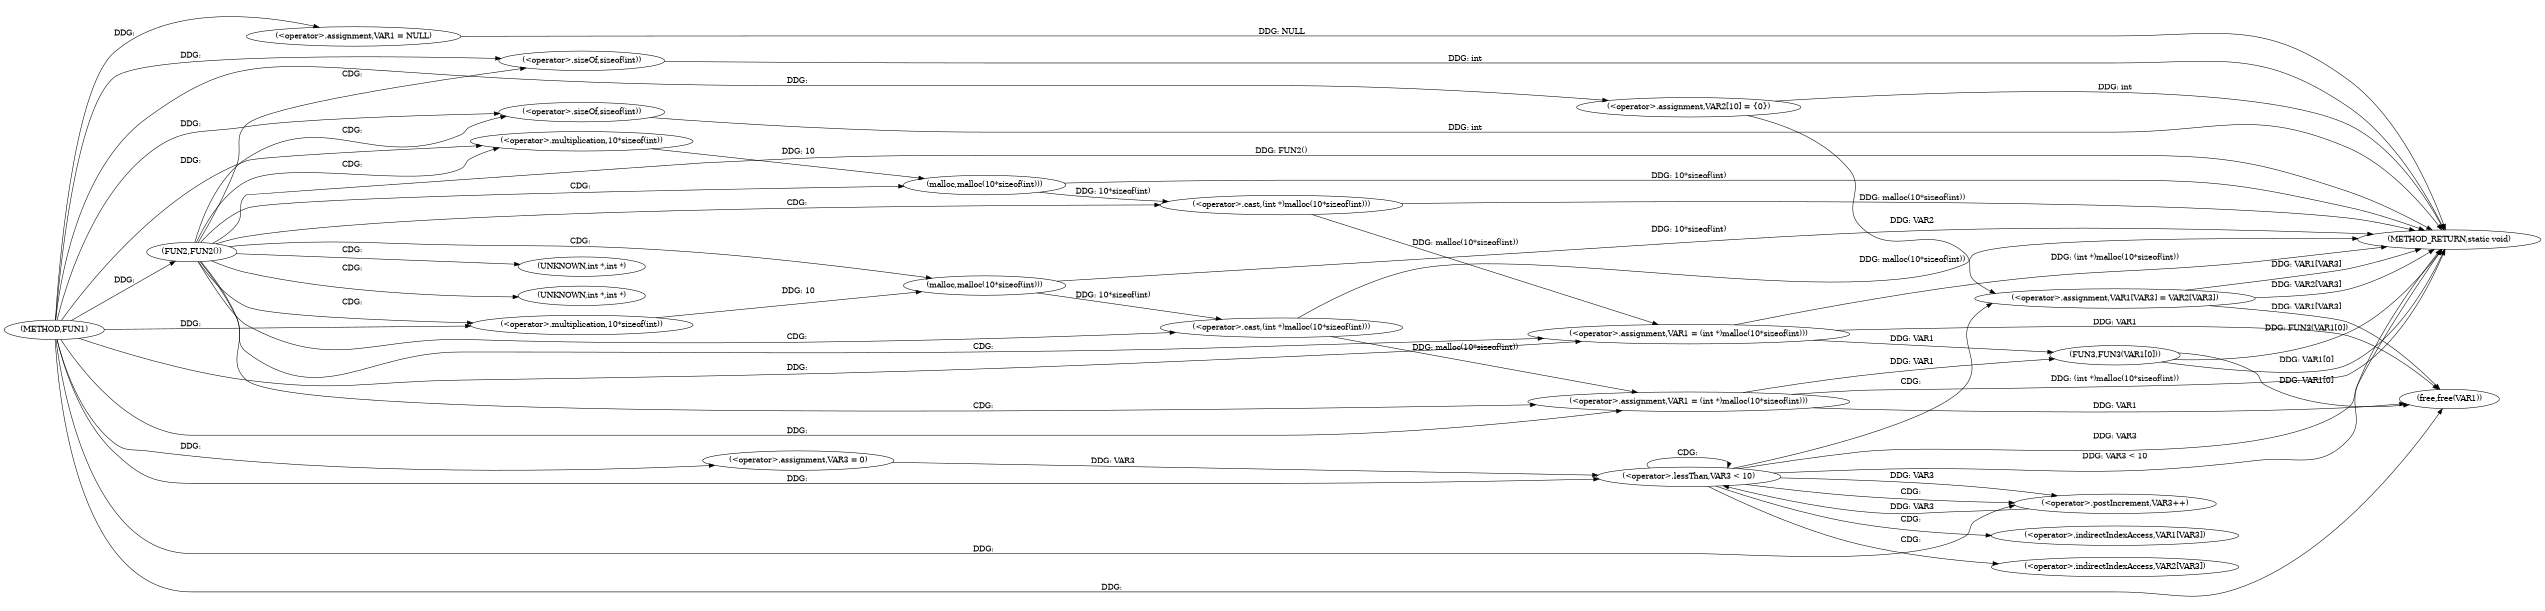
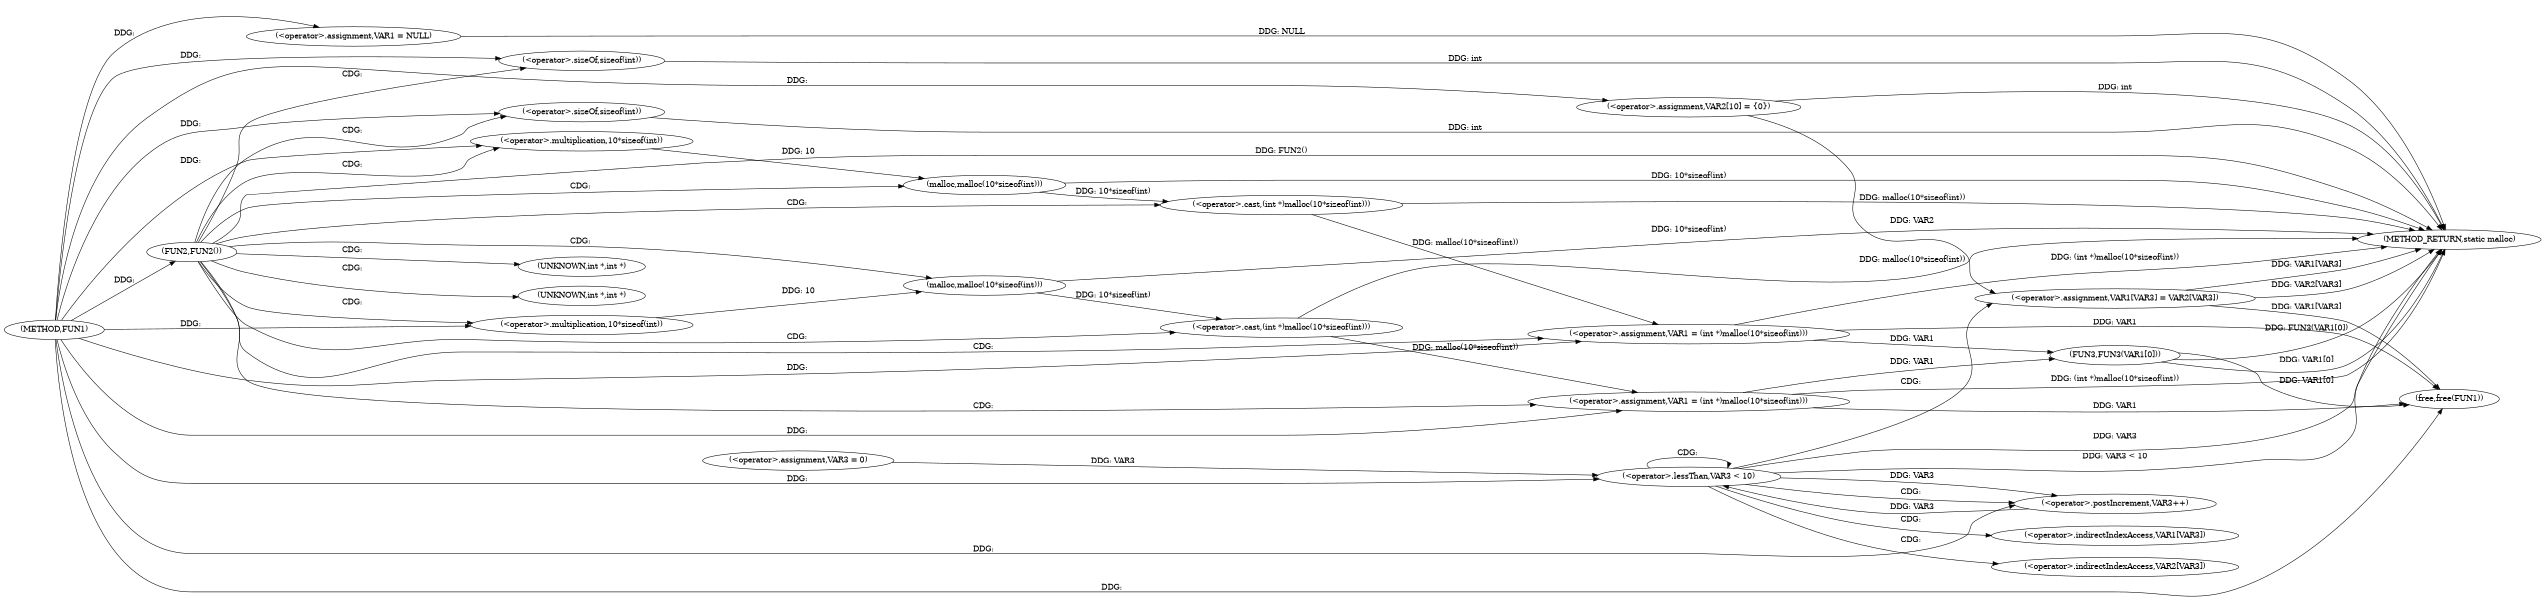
node "(METHOD_RETURN,static void)": label "(METHOD_RETURN,static void)" -> "(METHOD_RETURN,static malloc)"
node "(free,free(VAR1))": label "(free,free(VAR1))" -> "(free,free(FUN1))"
edge "(METHOD,FUN1)" -> "(<operator>.assignment,VAR3 = 0)": removed, label "DDG:"
